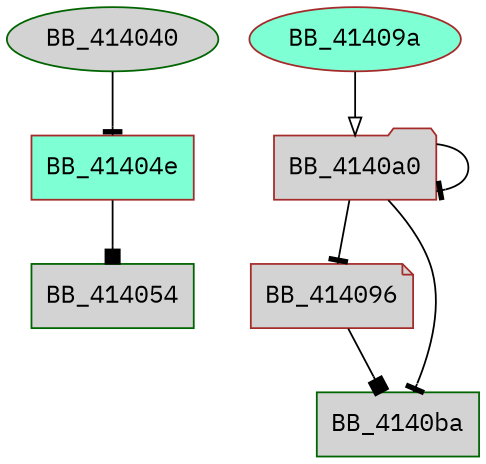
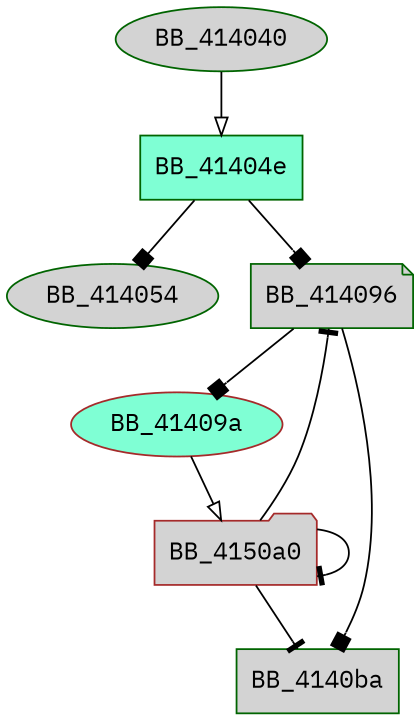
edge "BB_414040" -> "BB_41404e": arrowhead tee -> onormal
node "BB_41404e": color brown -> darkgreen
node "BB_4140a0": label "BB_4140a0" -> "BB_4150a0"
edge "BB_41404e" -> "BB_414096": added
node "BB_414054": shape box -> ellipse
node "BB_414096": color brown -> darkgreen
edge "BB_414096" -> "BB_41409a": added
